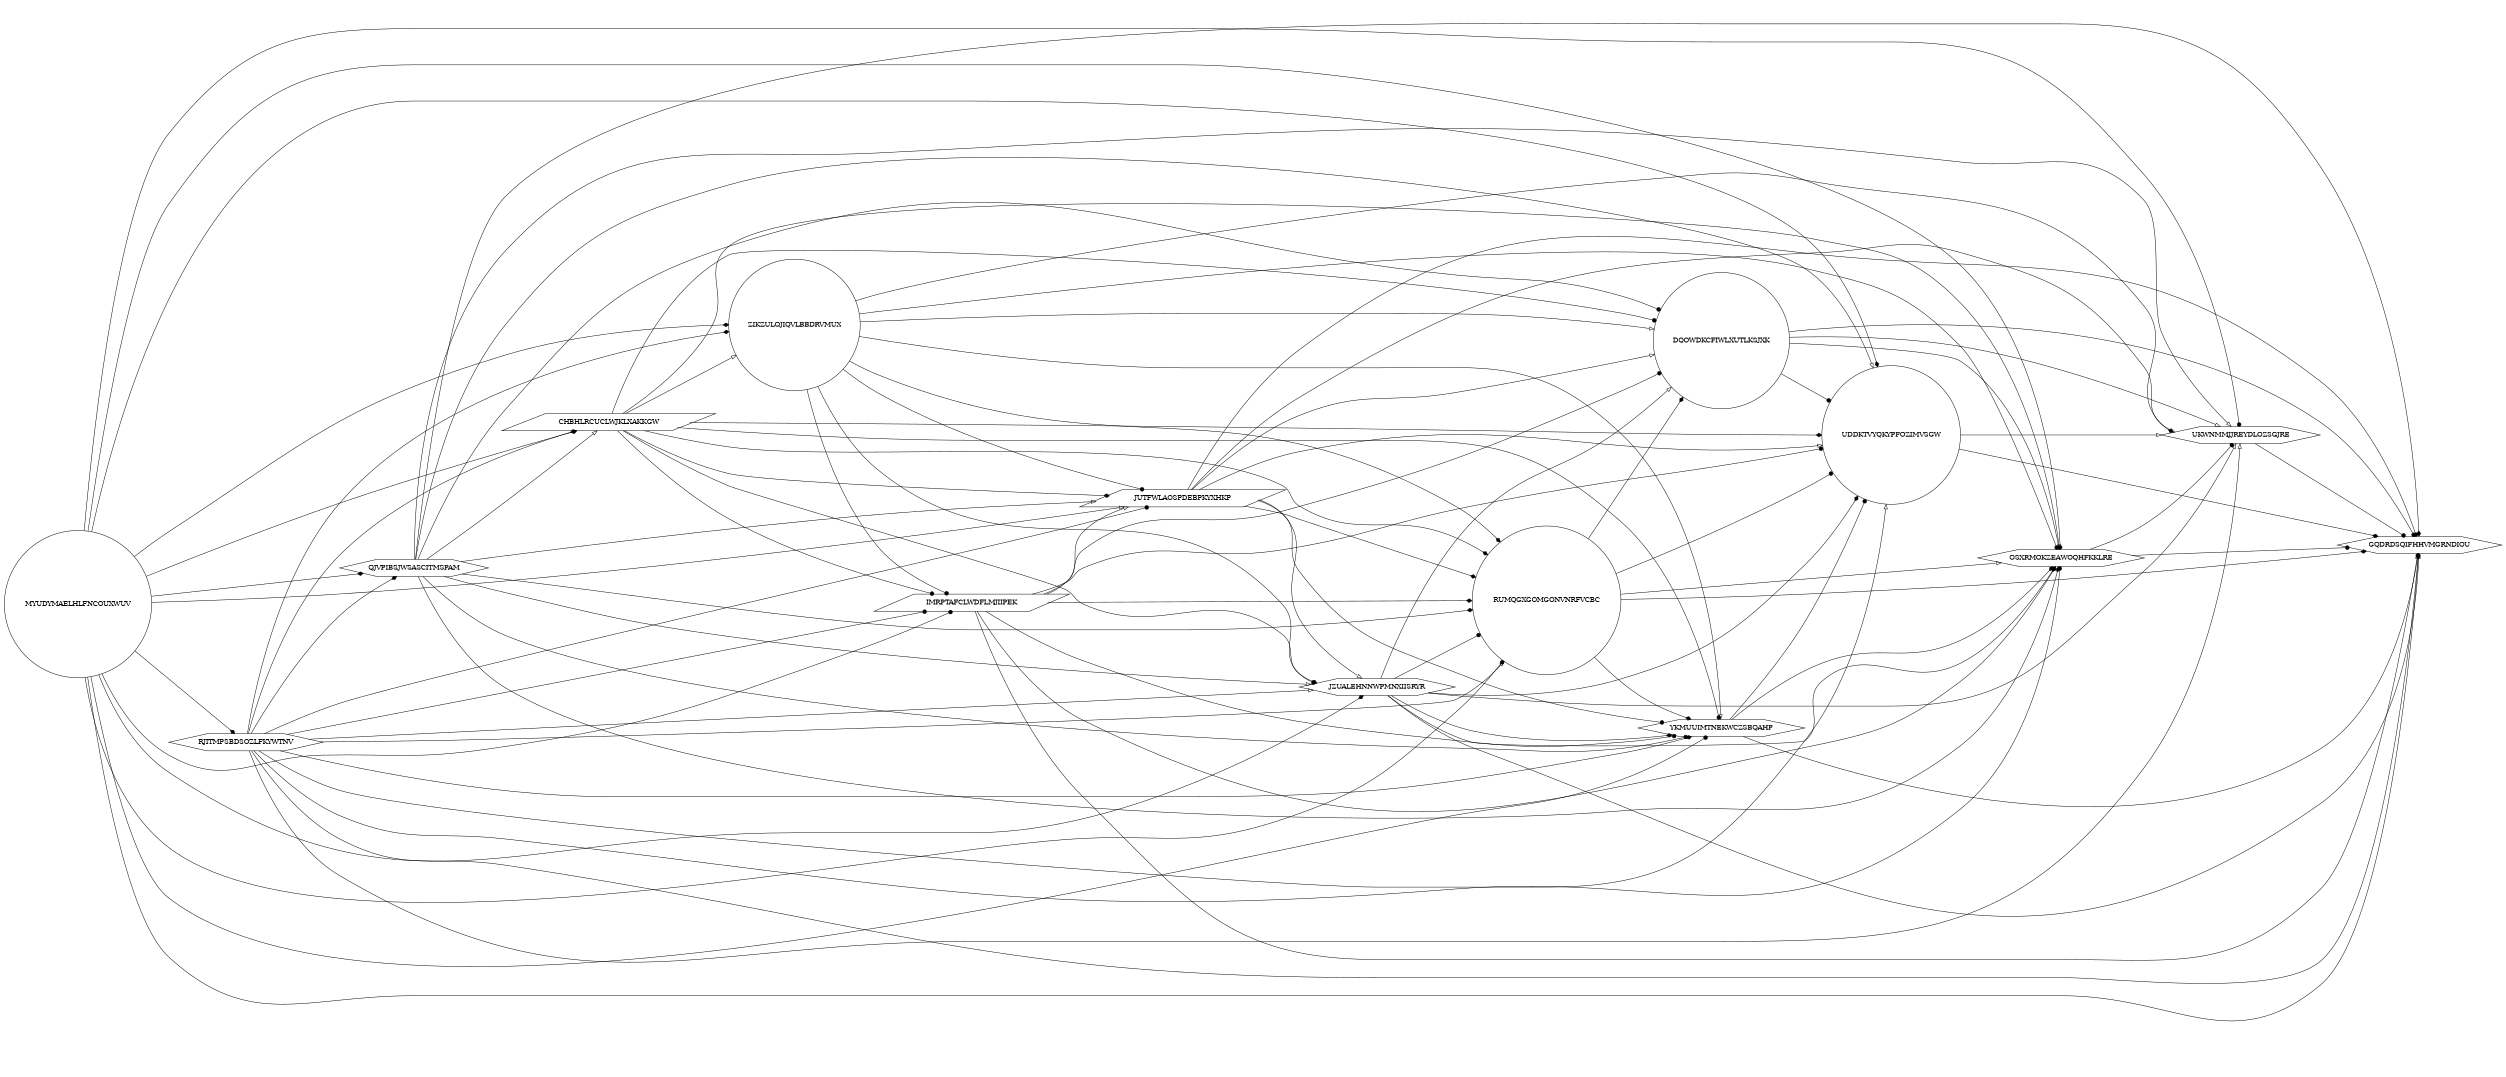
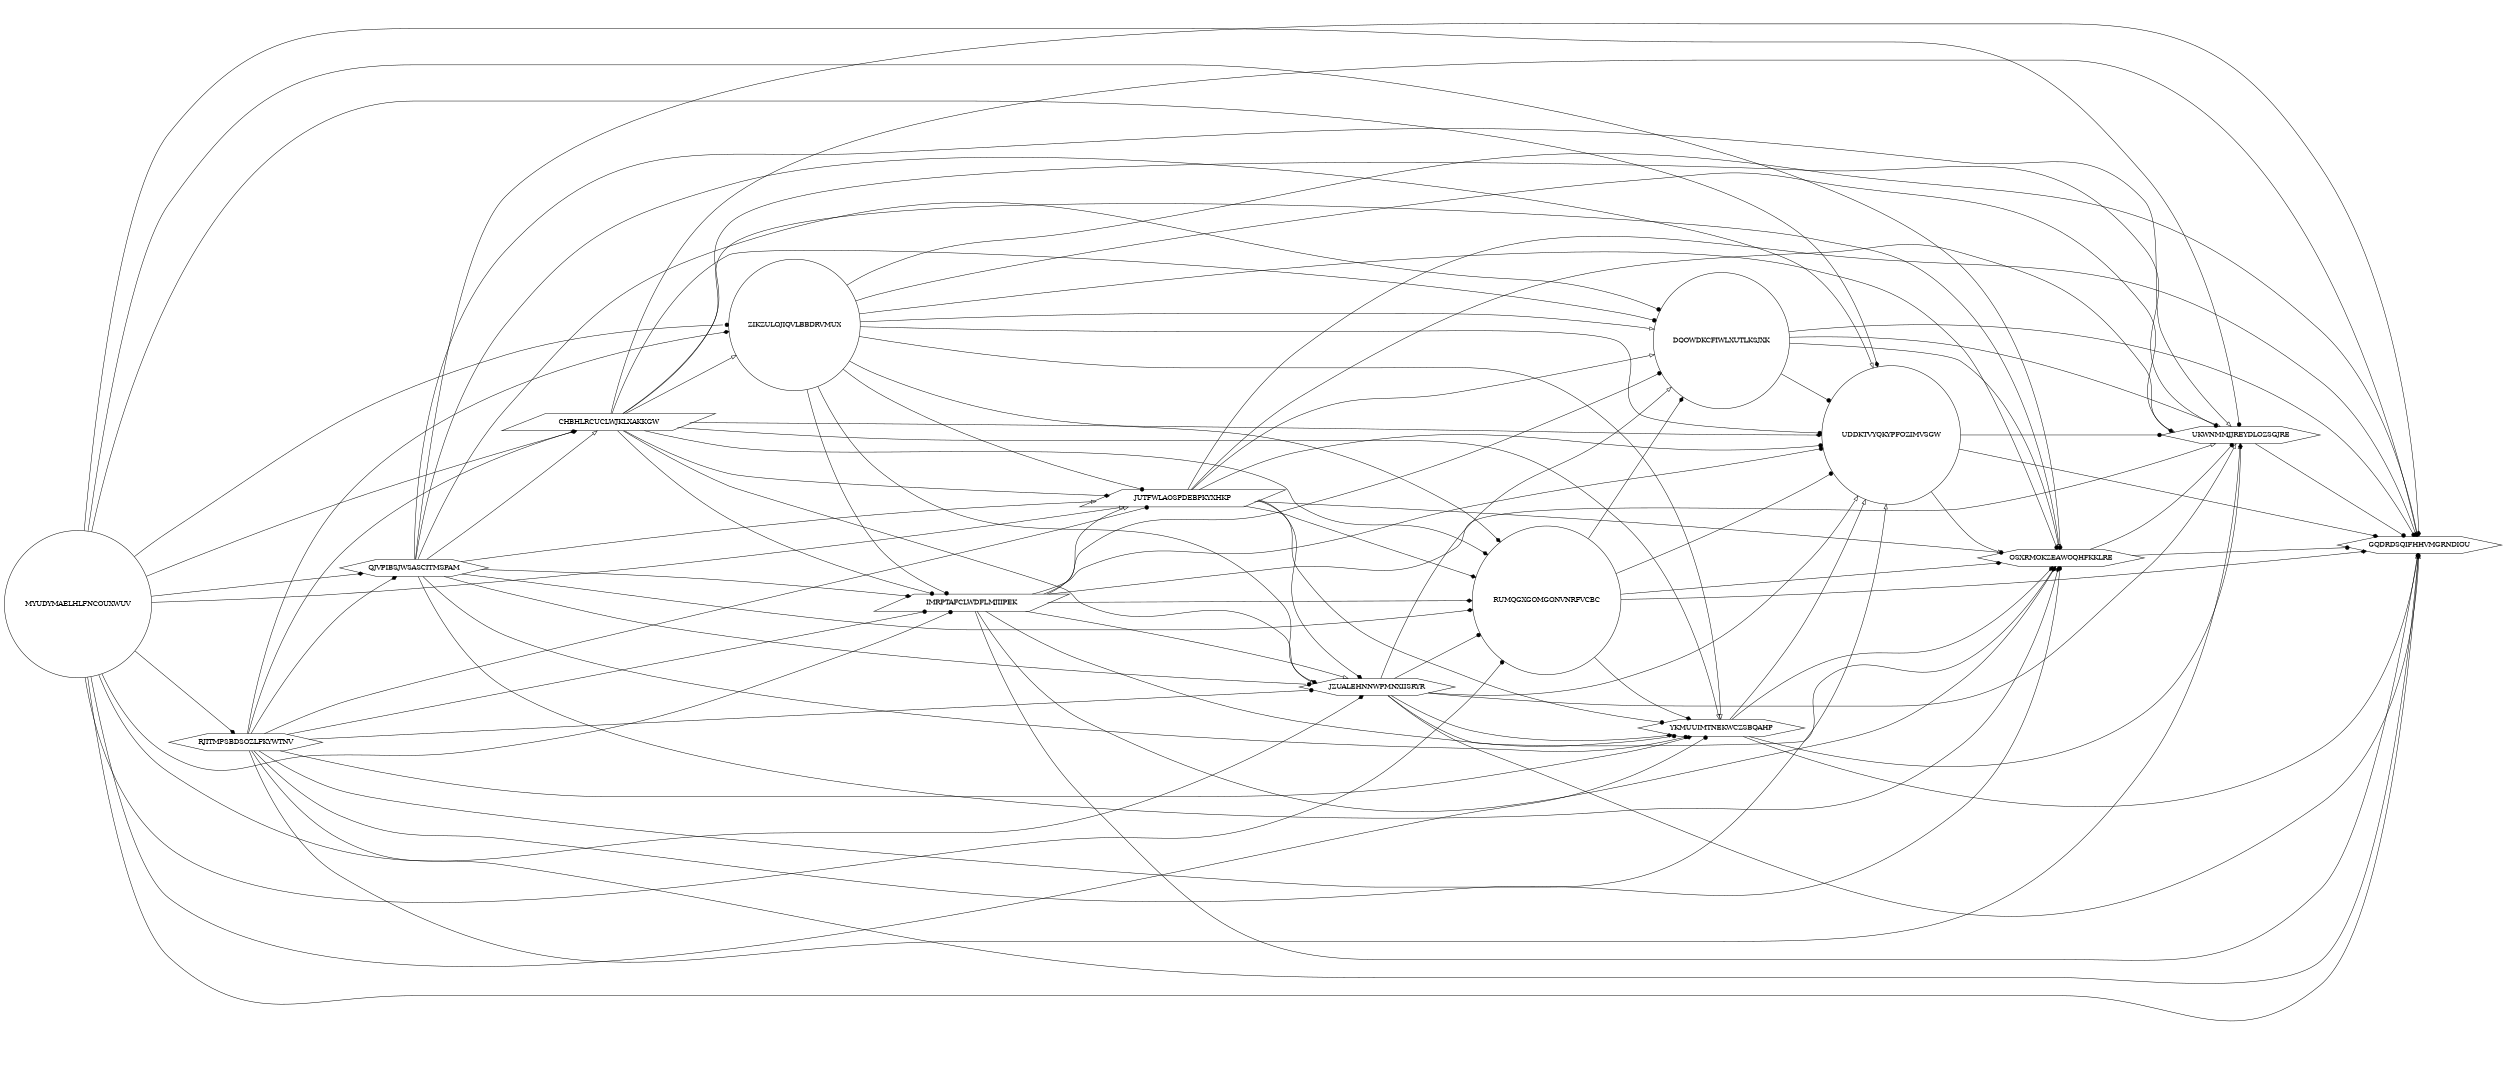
edge "CHBHLRCUCLWJKLXAKKGW" -> "GQDRDSQIFHHVMGRNDIOU": added
edge "ZIKZULOJIQVLBBDRVMUX" -> "GQDRDSQIFHHVMGRNDIOU": added
edge "CHBHLRCUCLWJKLXAKKGW" -> "UKWNMMJJREYDLOZSGJRE": added
edge "ZIKZULOJIQVLBBDRVMUX" -> "UDDKTVYQKYPFOZIMVSGW": added
edge "DQOWDKCFIWLXUTLKSJXK" -> "OSXRMOKZEAWOQHFKKLRE": arrowhead dot -> onormal
edge "MYUDYMAELHLFNCOUXWUV" -> "ZIKZULOJIQVLBBDRVMUX": arrowhead diamond -> dot
edge "UDDKTVYQKYPFOZIMVSGW" -> "UKWNMMJJREYDLOZSGJRE": arrowhead onormal -> dot
edge "JUTFWLAOSPDEBPKYXHKP" -> "UDDKTVYQKYPFOZIMVSGW": arrowhead onormal -> dot
edge "CHBHLRCUCLWJKLXAKKGW" -> "YKMUUIMTNEKWCZSBQAHP": arrowhead dot -> onormal
edge "IMRPTAFCLWDFLMJIIPEK" -> "UKWNMMJJREYDLOZSGJRE": added
edge "JUTFWLAOSPDEBPKYXHKP" -> "OSXRMOKZEAWOQHFKKLRE": added
edge "UDDKTVYQKYPFOZIMVSGW" -> "OSXRMOKZEAWOQHFKKLRE": added
edge "ZIKZULOJIQVLBBDRVMUX" -> "JZUALEHNNWPMNXIISRYR": arrowhead dot -> onormal
edge "QJVPIBSJWSASCITMSPAM" -> "IMRPTAFCLWDFLMJIIPEK": added
edge "RUMQGXGOMGONVNRFVCBC" -> "OSXRMOKZEAWOQHFKKLRE": arrowhead onormal -> diamond
edge "JUTFWLAOSPDEBPKYXHKP" -> "JZUALEHNNWPMNXIISRYR": arrowhead onormal -> diamond
edge "YKMUUIMTNEKWCZSBQAHP" -> "UDDKTVYQKYPFOZIMVSGW": arrowhead dot -> onormal
edge "IMRPTAFCLWDFLMJIIPEK" -> "JZUALEHNNWPMNXIISRYR": added
edge "QJVPIBSJWSASCITMSPAM" -> "JZUALEHNNWPMNXIISRYR": arrowhead onormal -> dot
edge "JZUALEHNNWPMNXIISRYR" -> "UDDKTVYQKYPFOZIMVSGW": arrowhead diamond -> onormal
edge "RJITMPSBDSOZLFKYWTNV" -> "JZUALEHNNWPMNXIISRYR": arrowhead onormal -> dot
edge "RJITMPSBDSOZLFKYWTNV" -> "RUMQGXGOMGONVNRFVCBC": removed
edge "YKMUUIMTNEKWCZSBQAHP" -> "UKWNMMJJREYDLOZSGJRE": added
